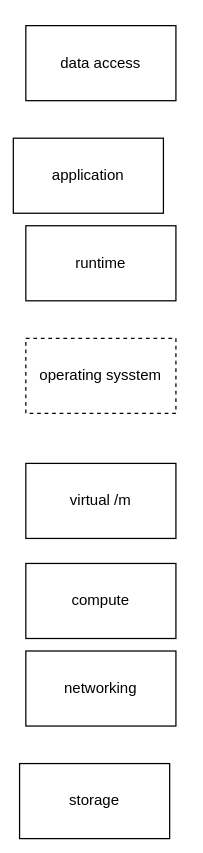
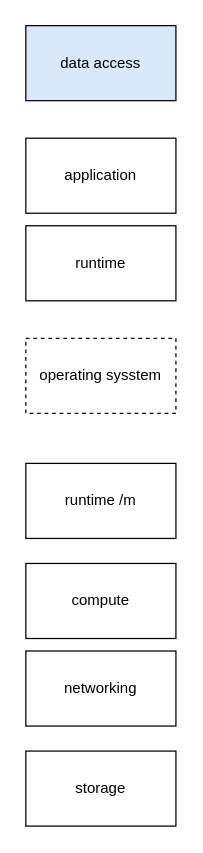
node "data access": fillcolor #ffffff -> #dae8fc
node "application": moved (88, 176) -> (101, 176)
node "virtual /m": label "virtual /m" -> "runtime /m"
node "storage": moved (94, 801) -> (101, 788)
